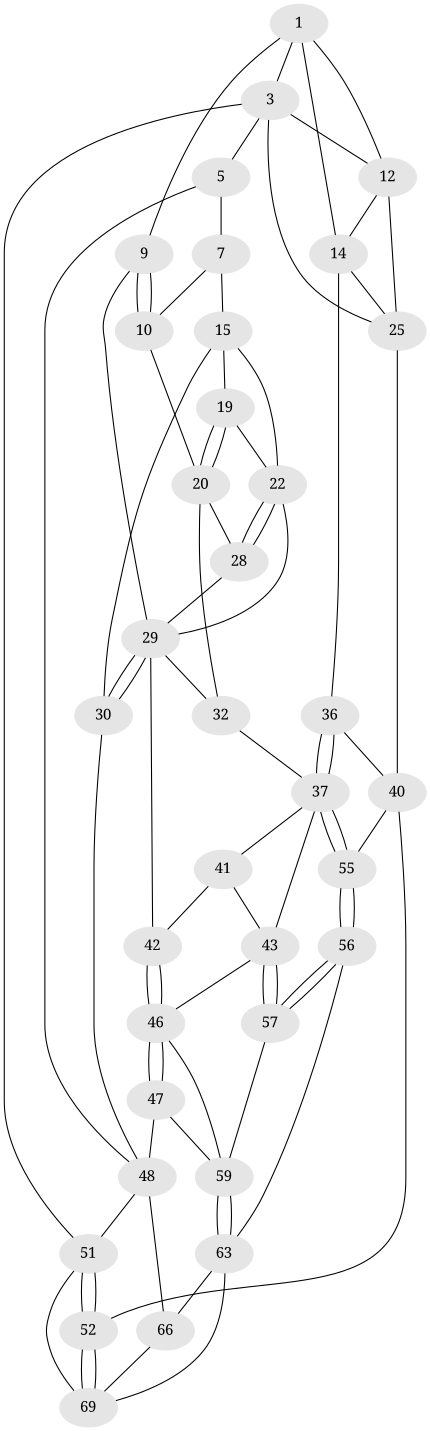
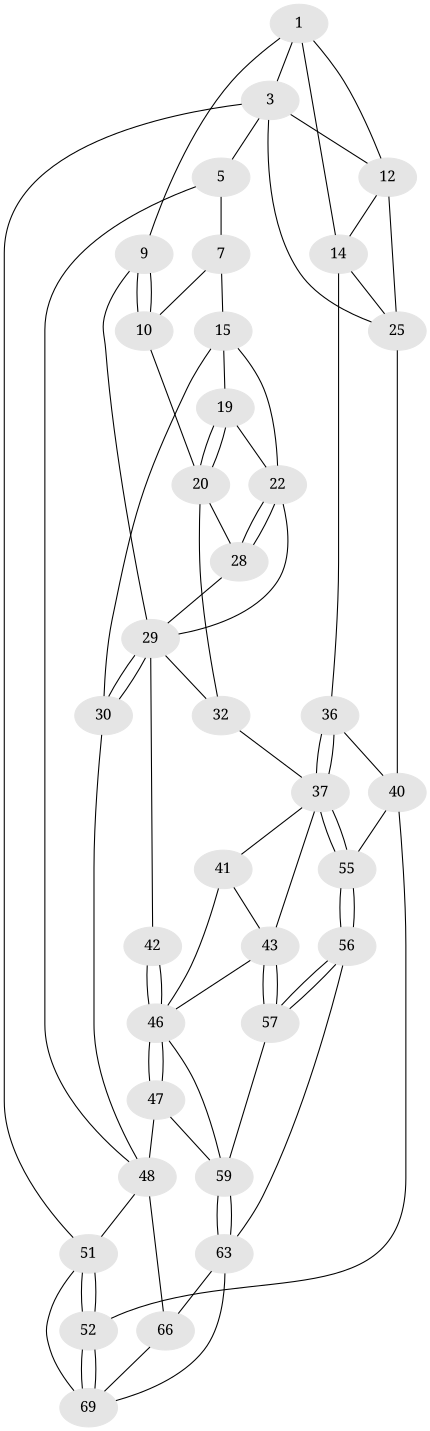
edge "41" -- "42": now "41" -- "46"
